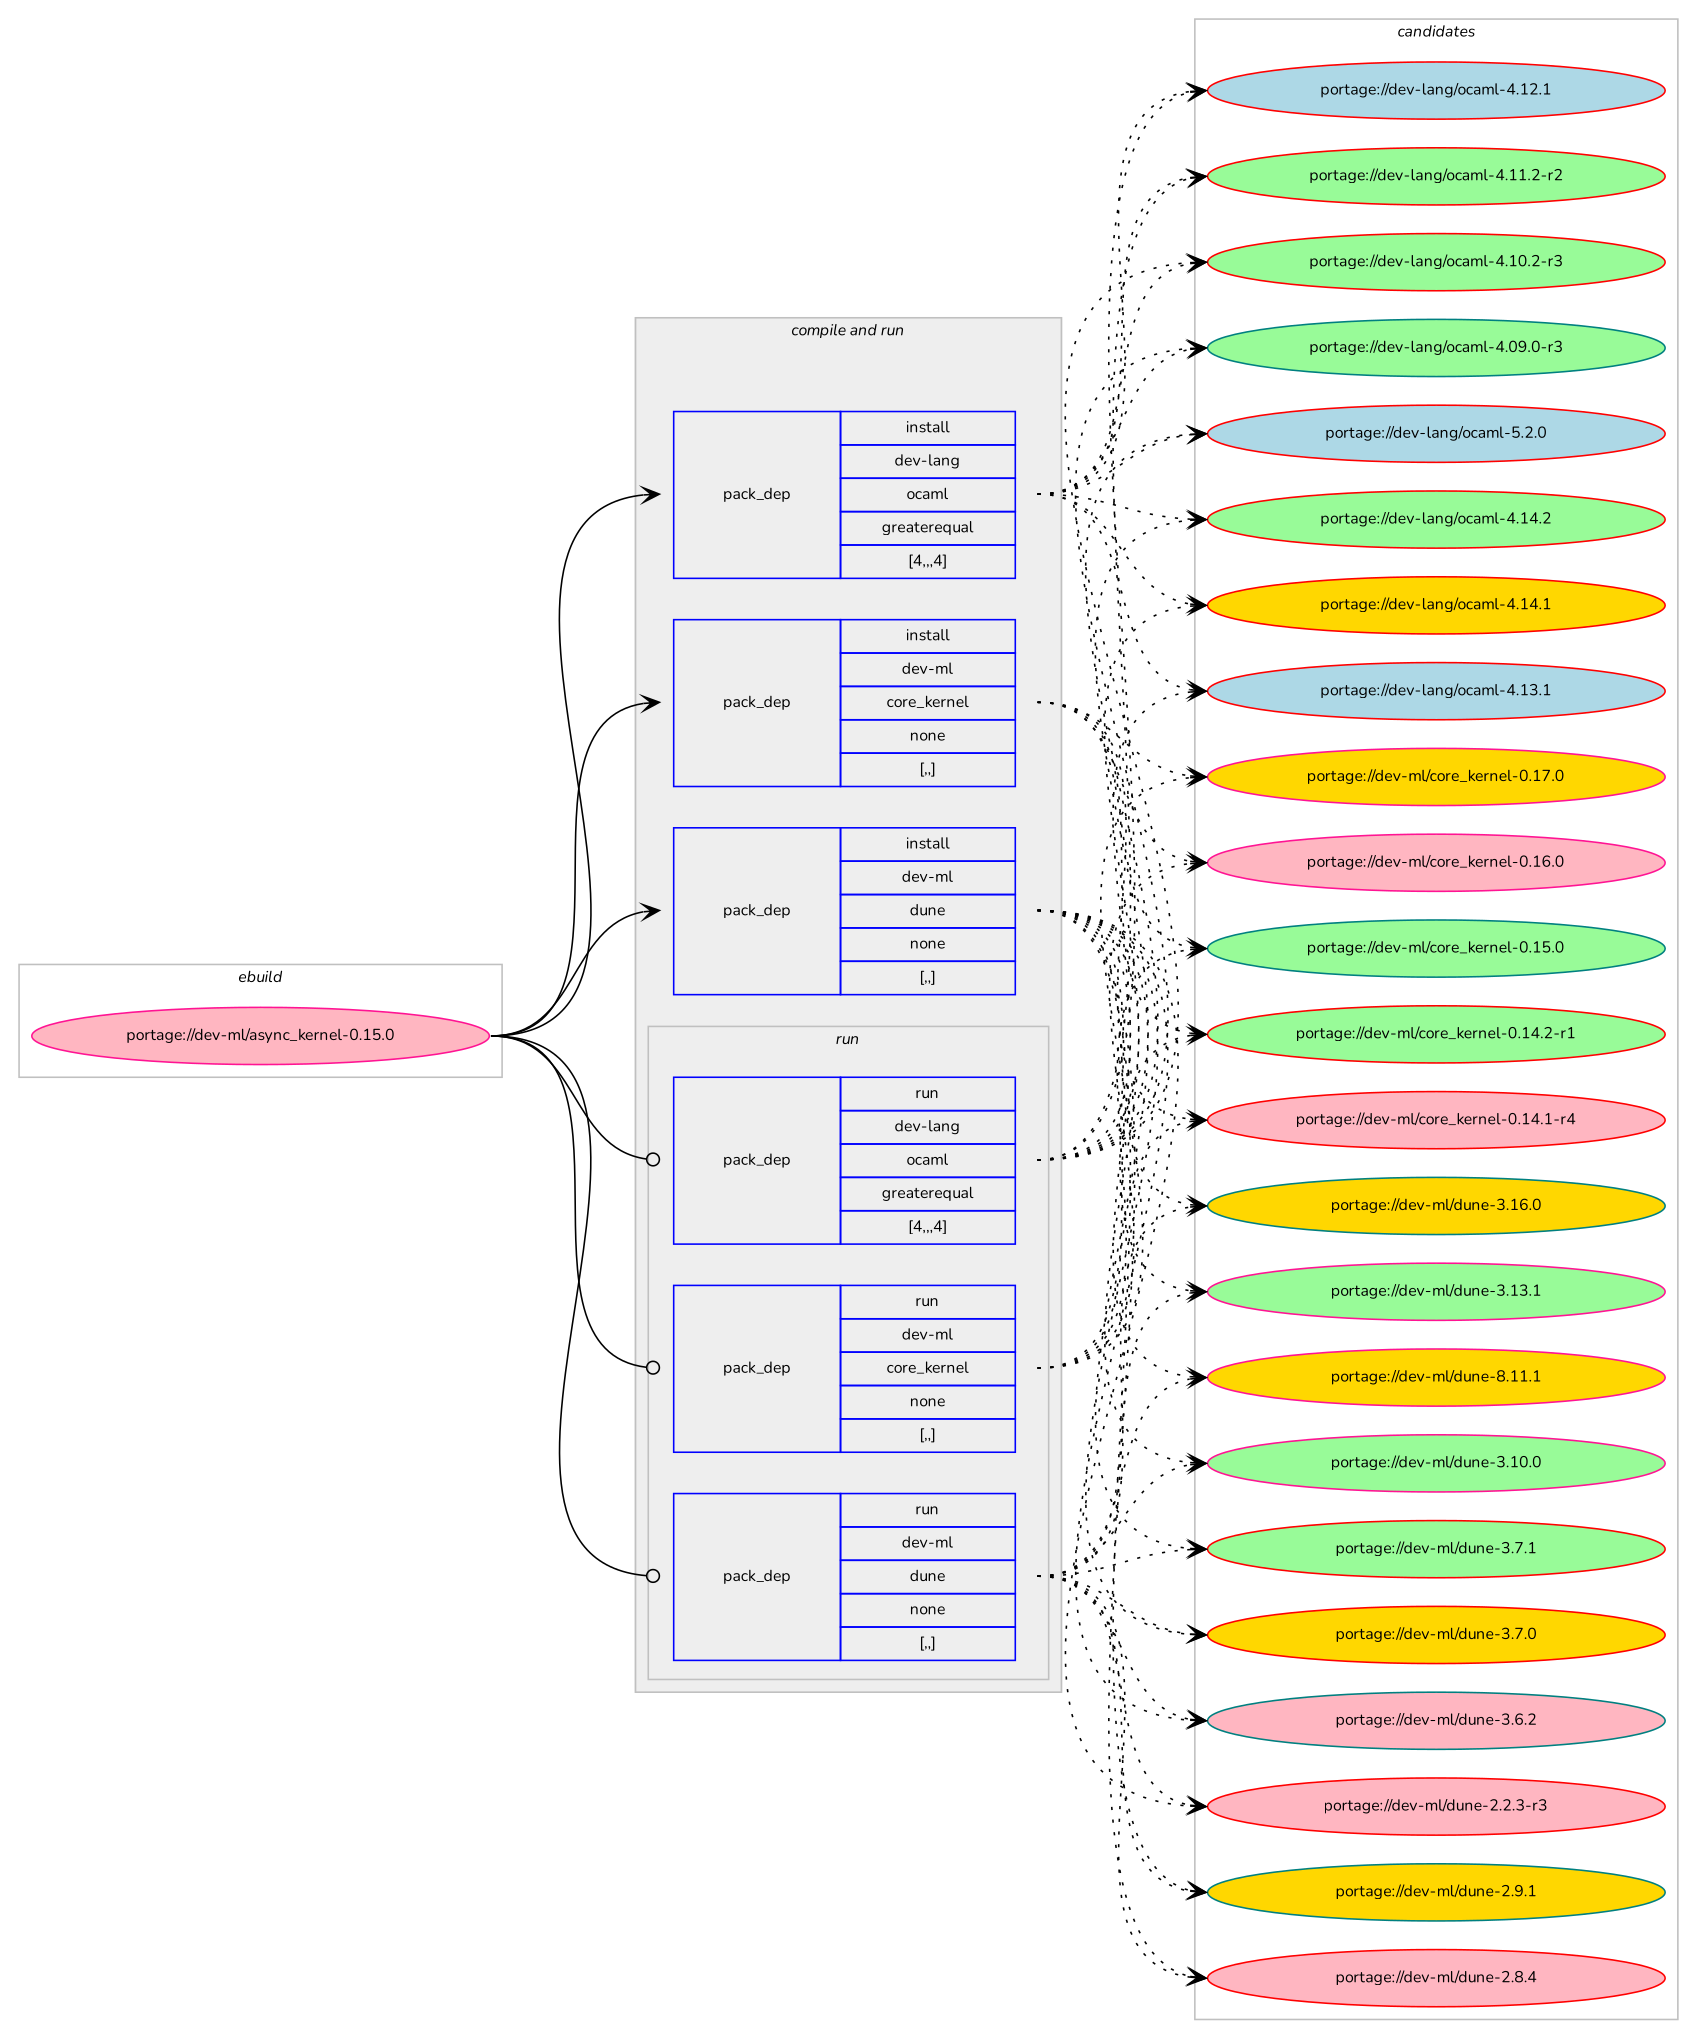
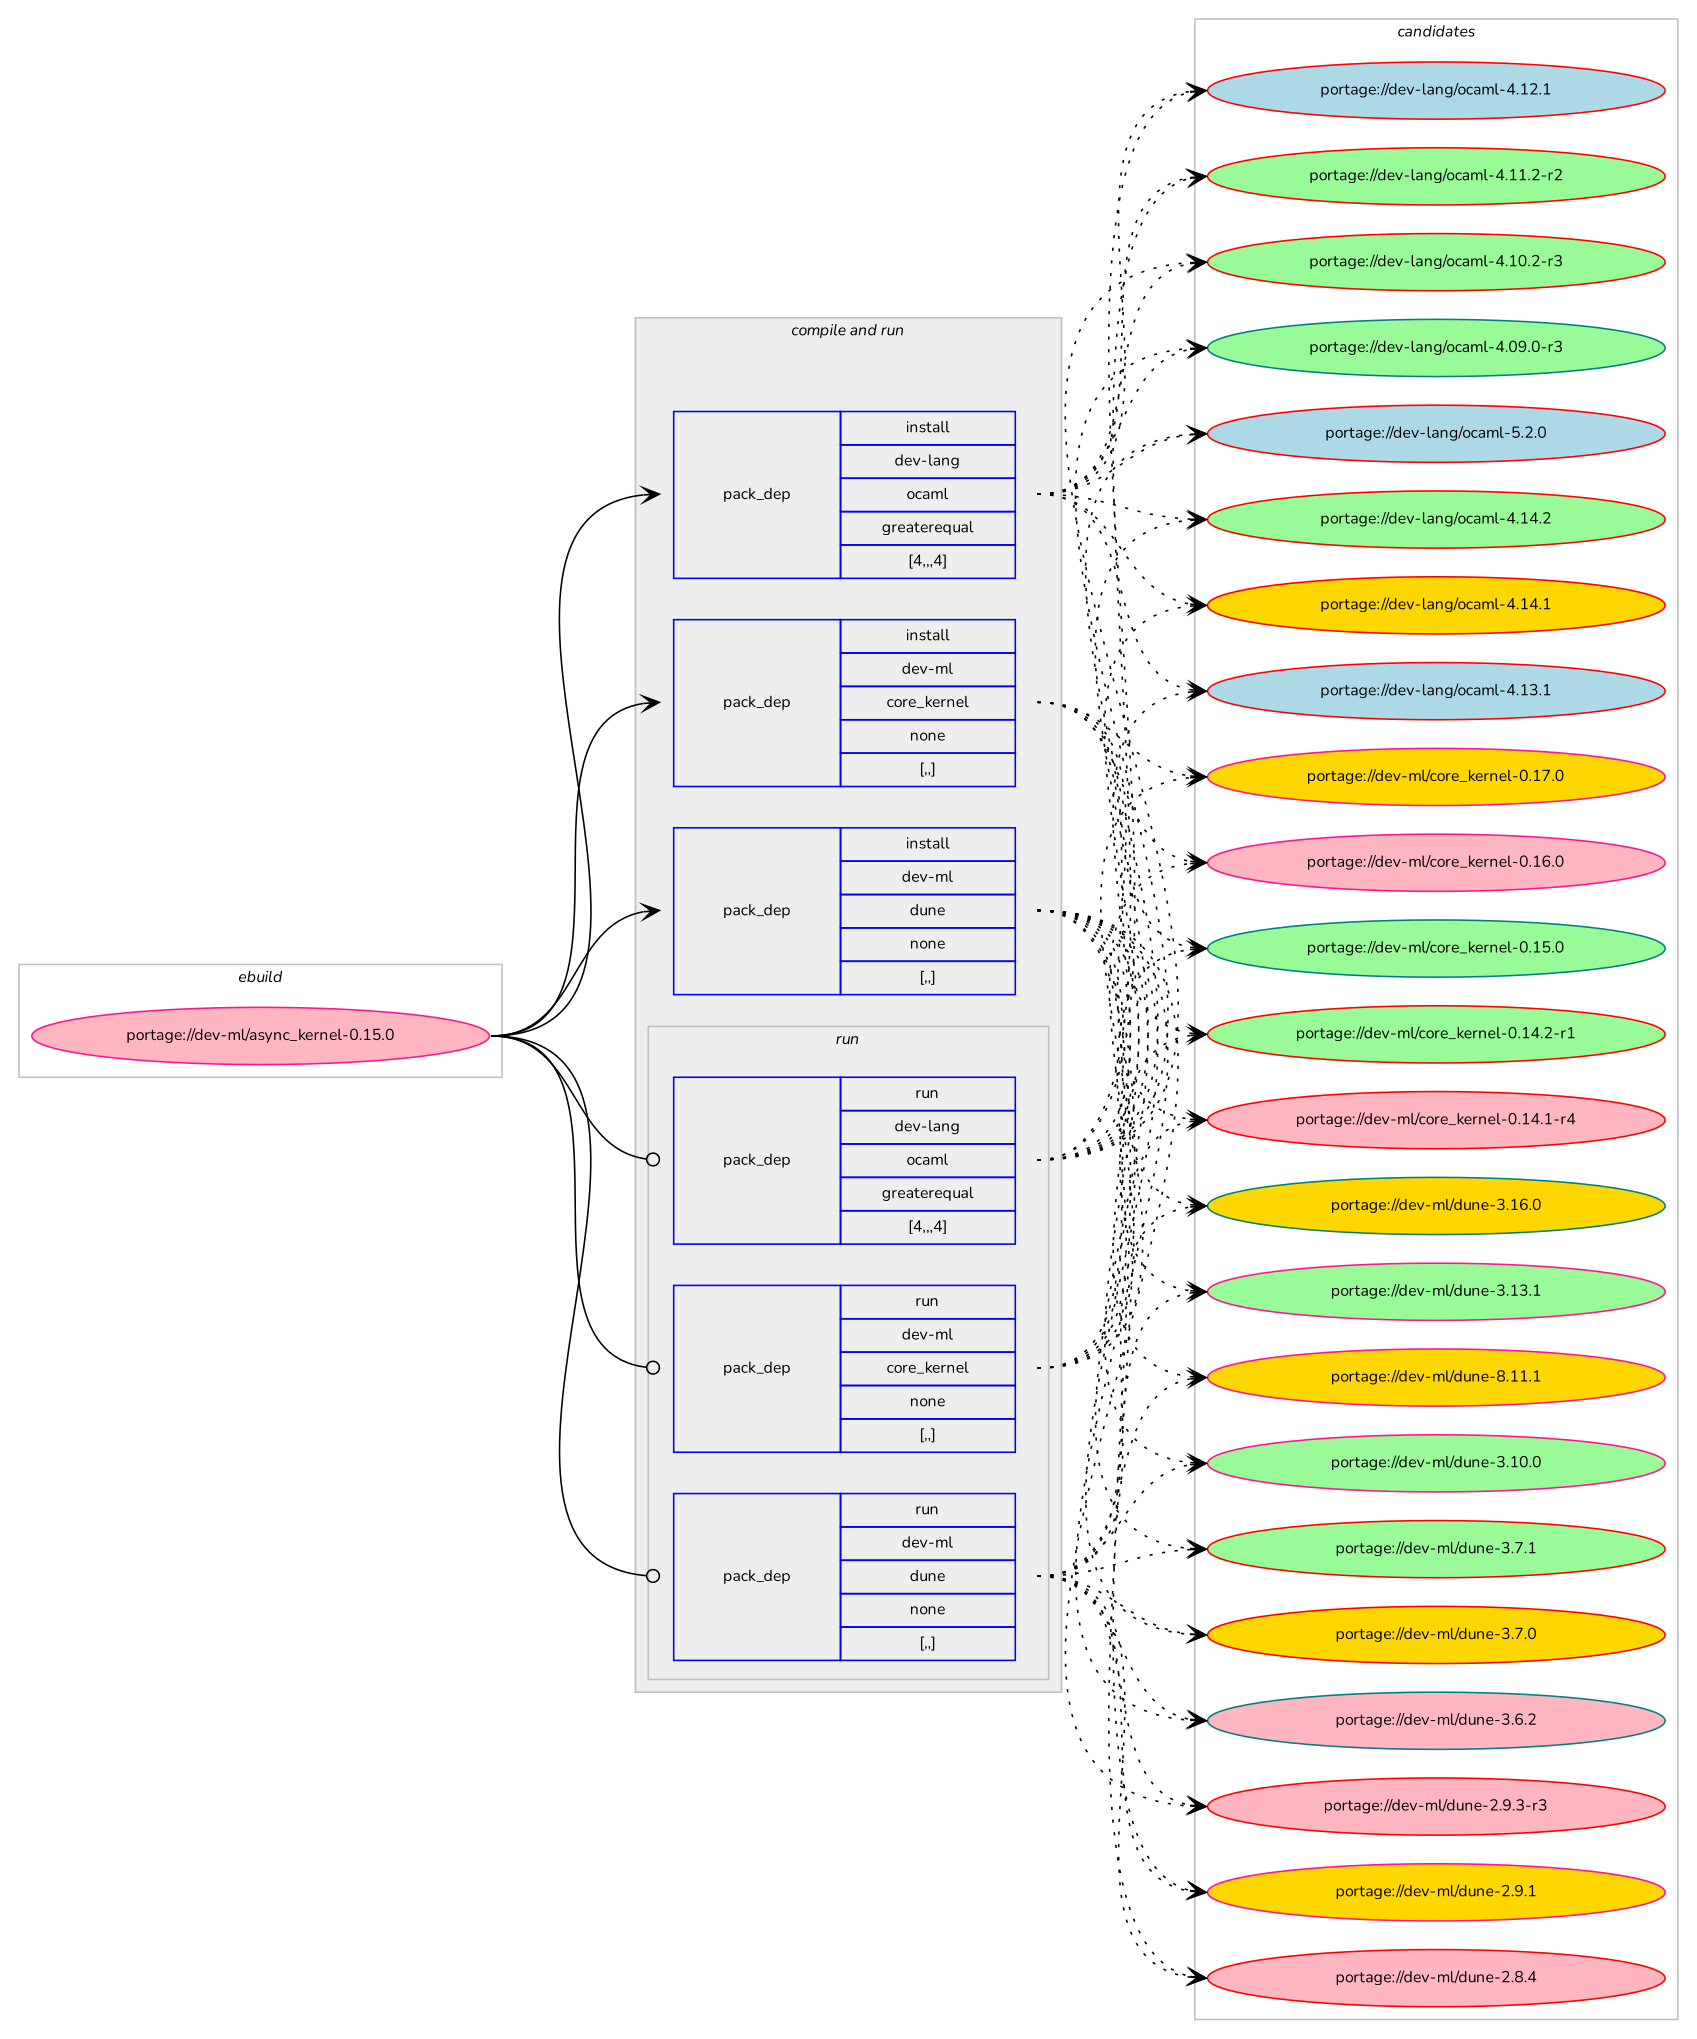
node "portage://dev-ml/dune-2.2.3-r3": label "portage://dev-ml/dune-2.2.3-r3" -> "portage://dev-ml/dune-2.9.3-r3"
node "portage://dev-ml/dune-2.9.1": color teal -> deeppink
